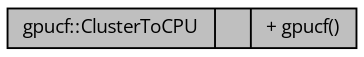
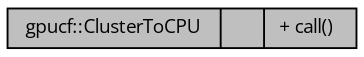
node "gpucf::ClusterToCPU": text "+ gpucf()" -> "+ call()"
